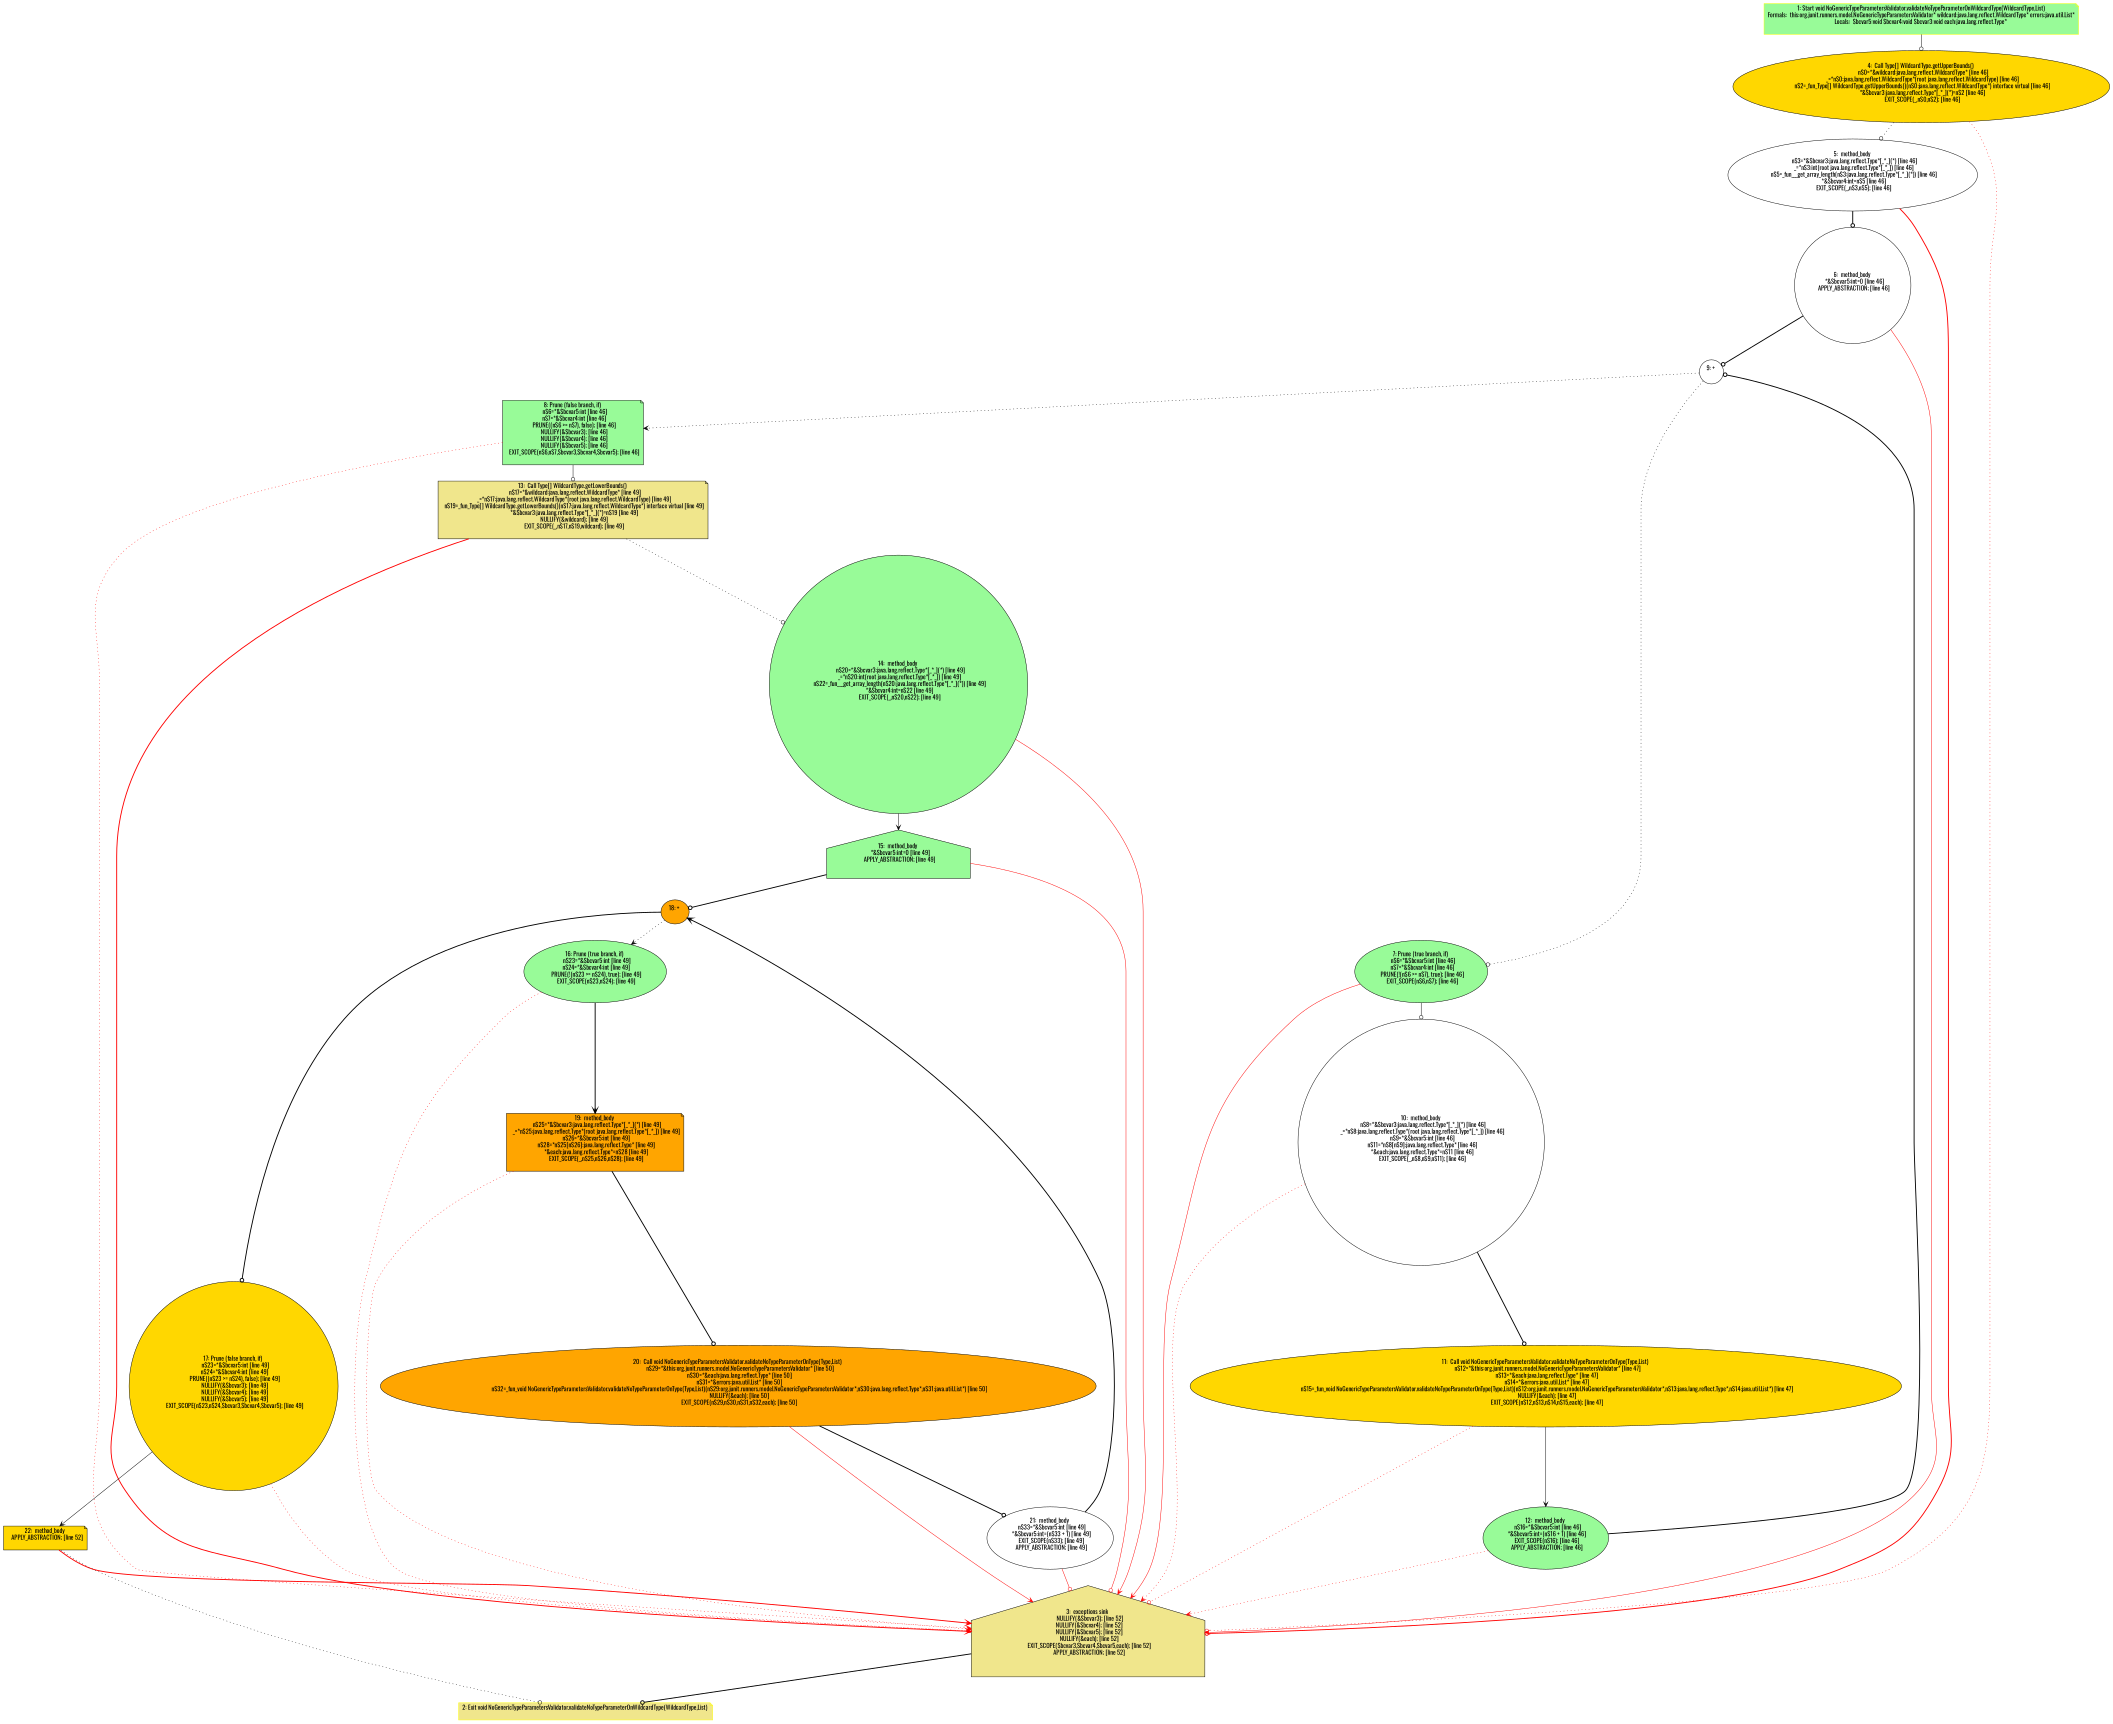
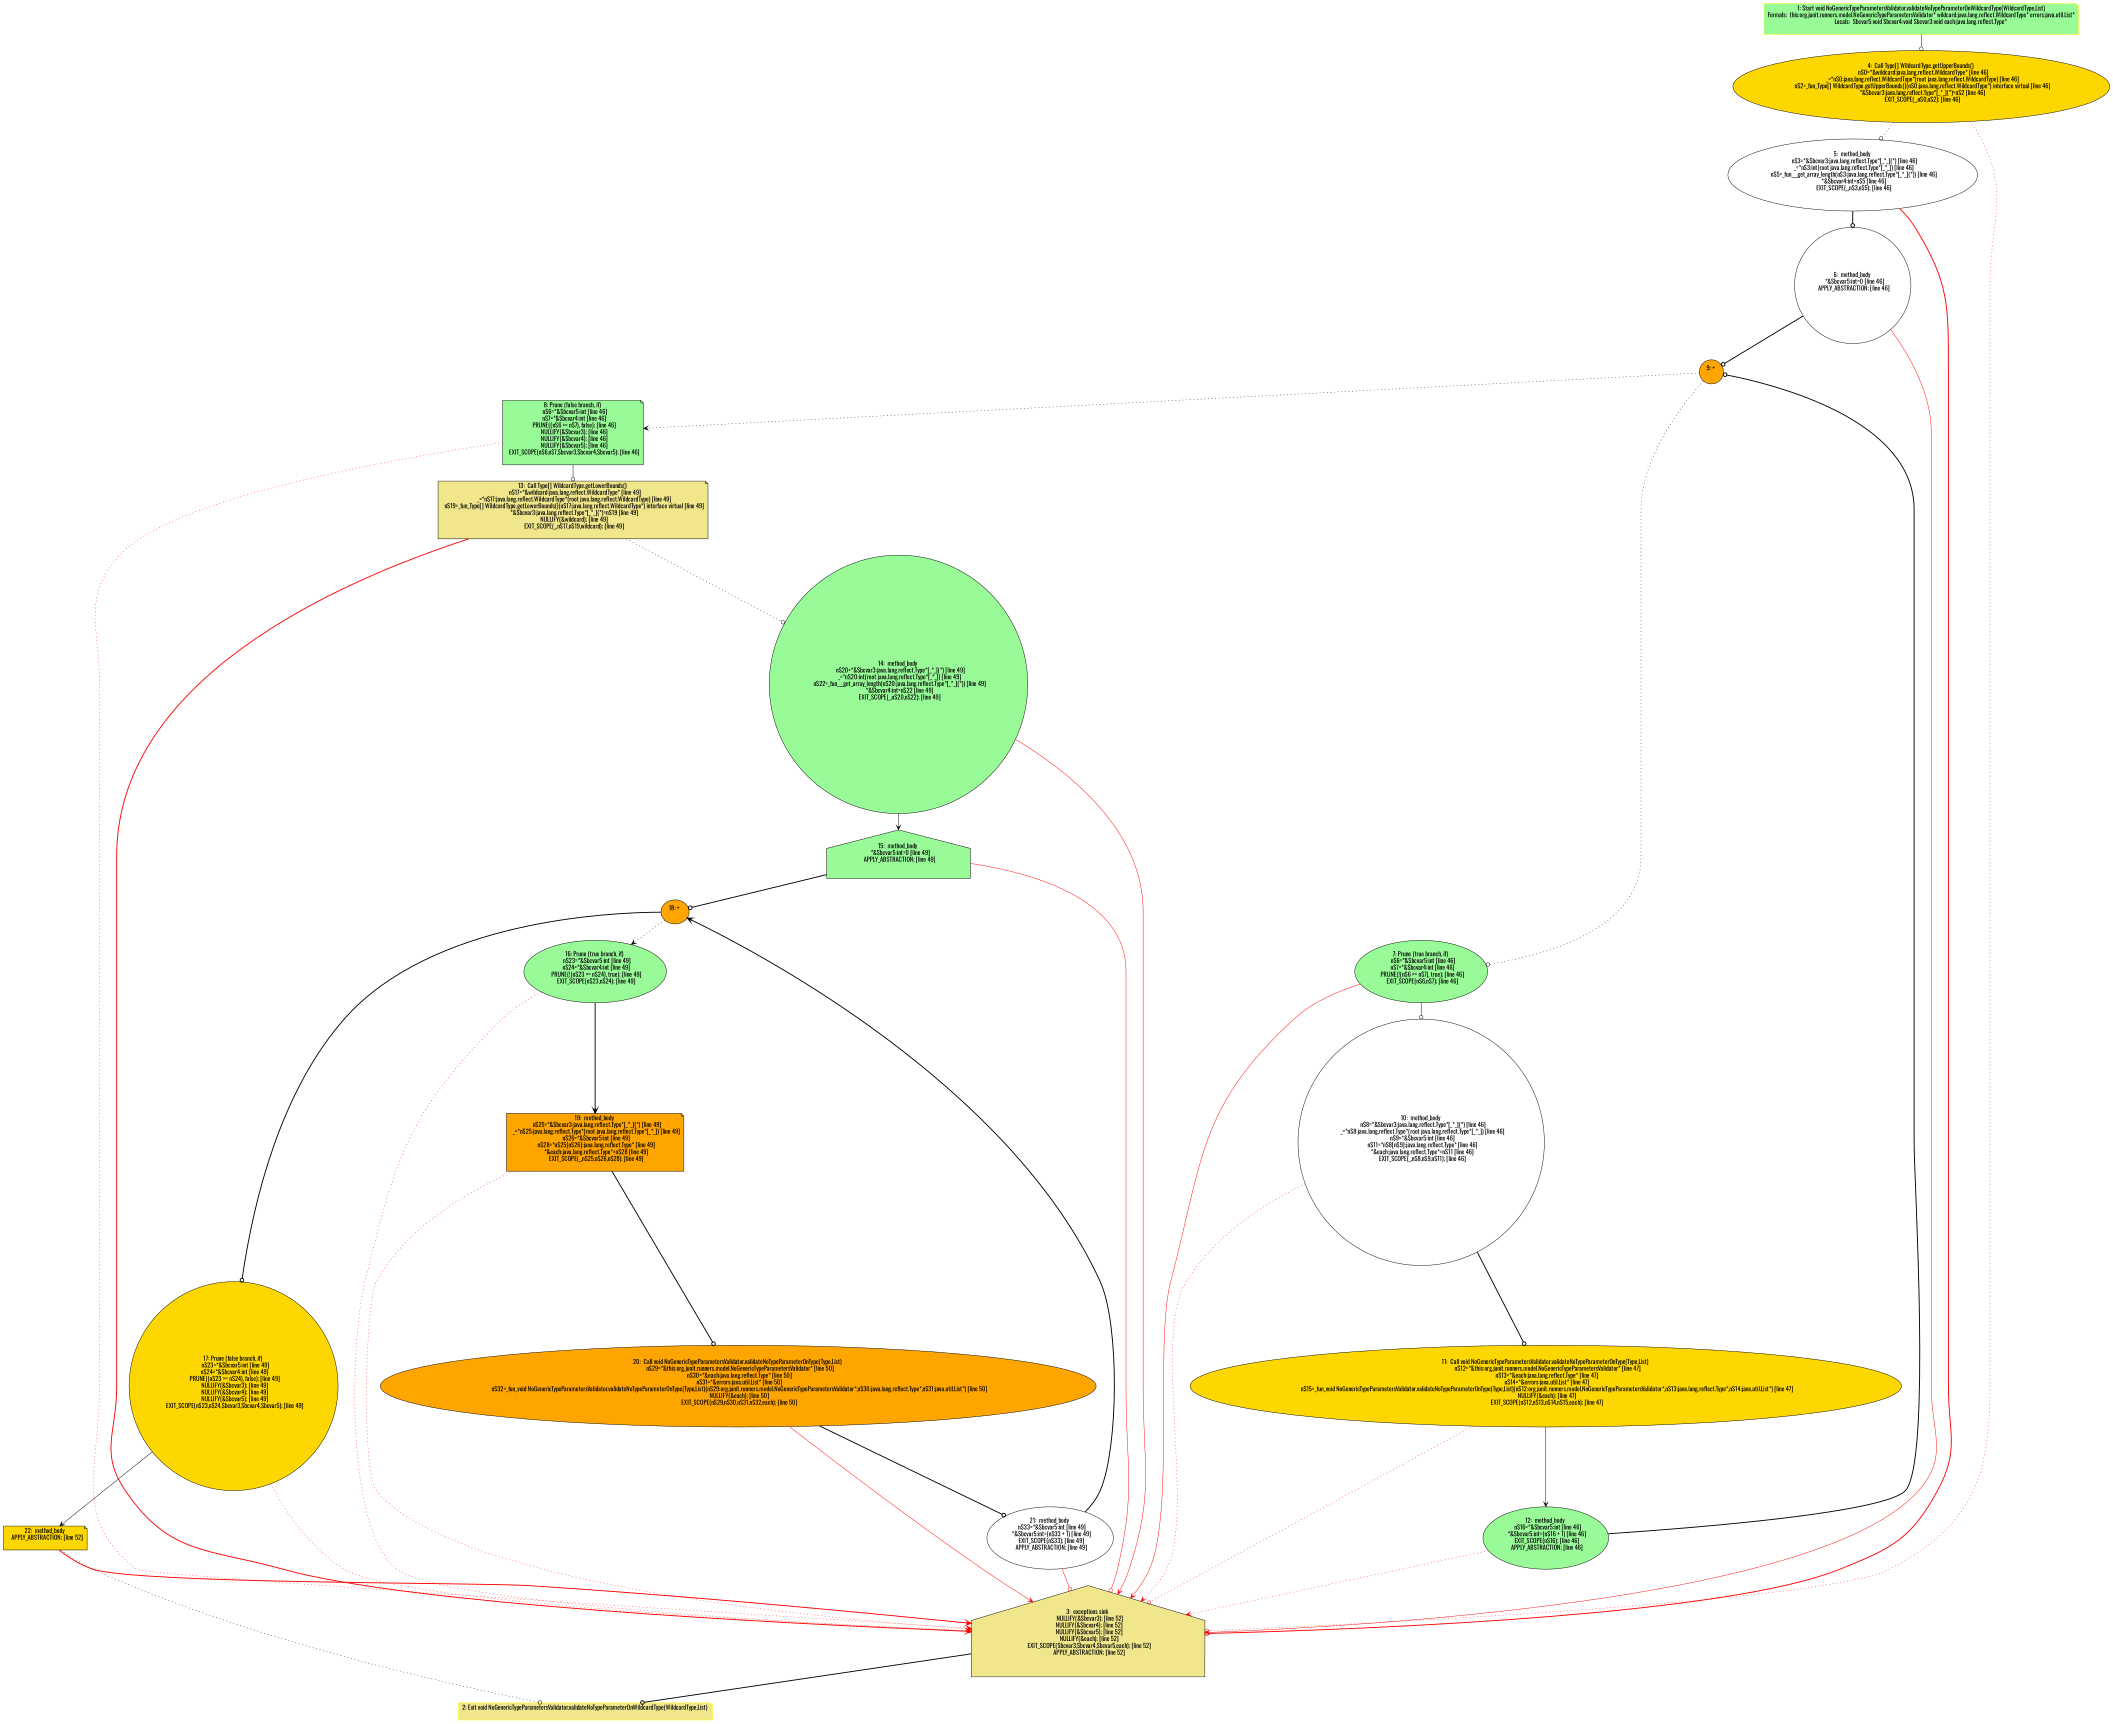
node "9: +": fillcolor white -> orange
